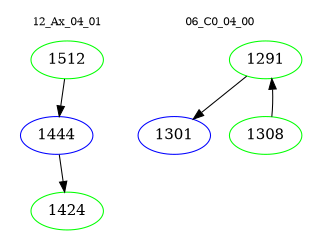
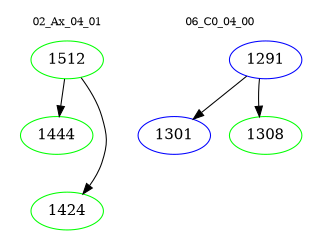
cluster "12_Ax_04_01": label "12_Ax_04_01" -> "02_Ax_04_01"
node "1291": color green -> blue
edge "1308" -> "1291": reversed
node "1444": color blue -> green
edge "1444" -> "1424": now "1512" -> "1424"
